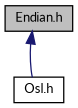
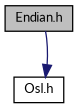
edge "Osl.h" -> "Endian.h": reversed
